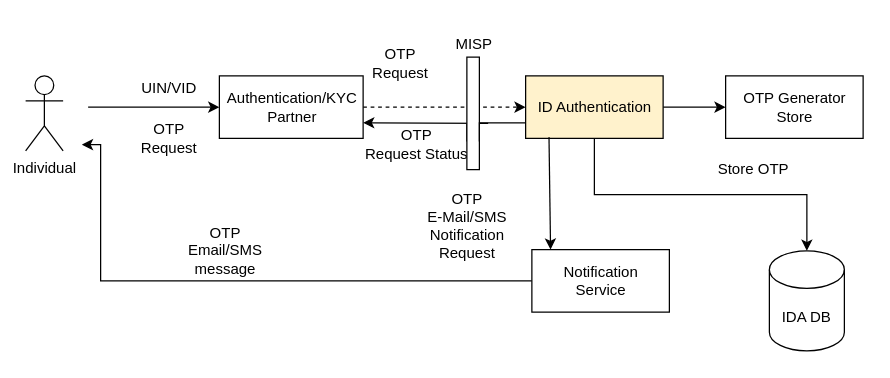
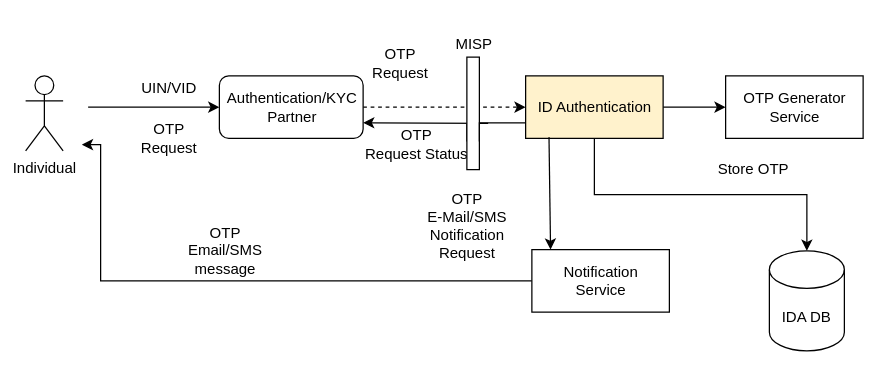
node "Authentication/KYC Partner": shape rectangle -> rounded rectangle
node "OTP Generator Store": label "OTP Generator Store" -> "OTP Generator Service"
